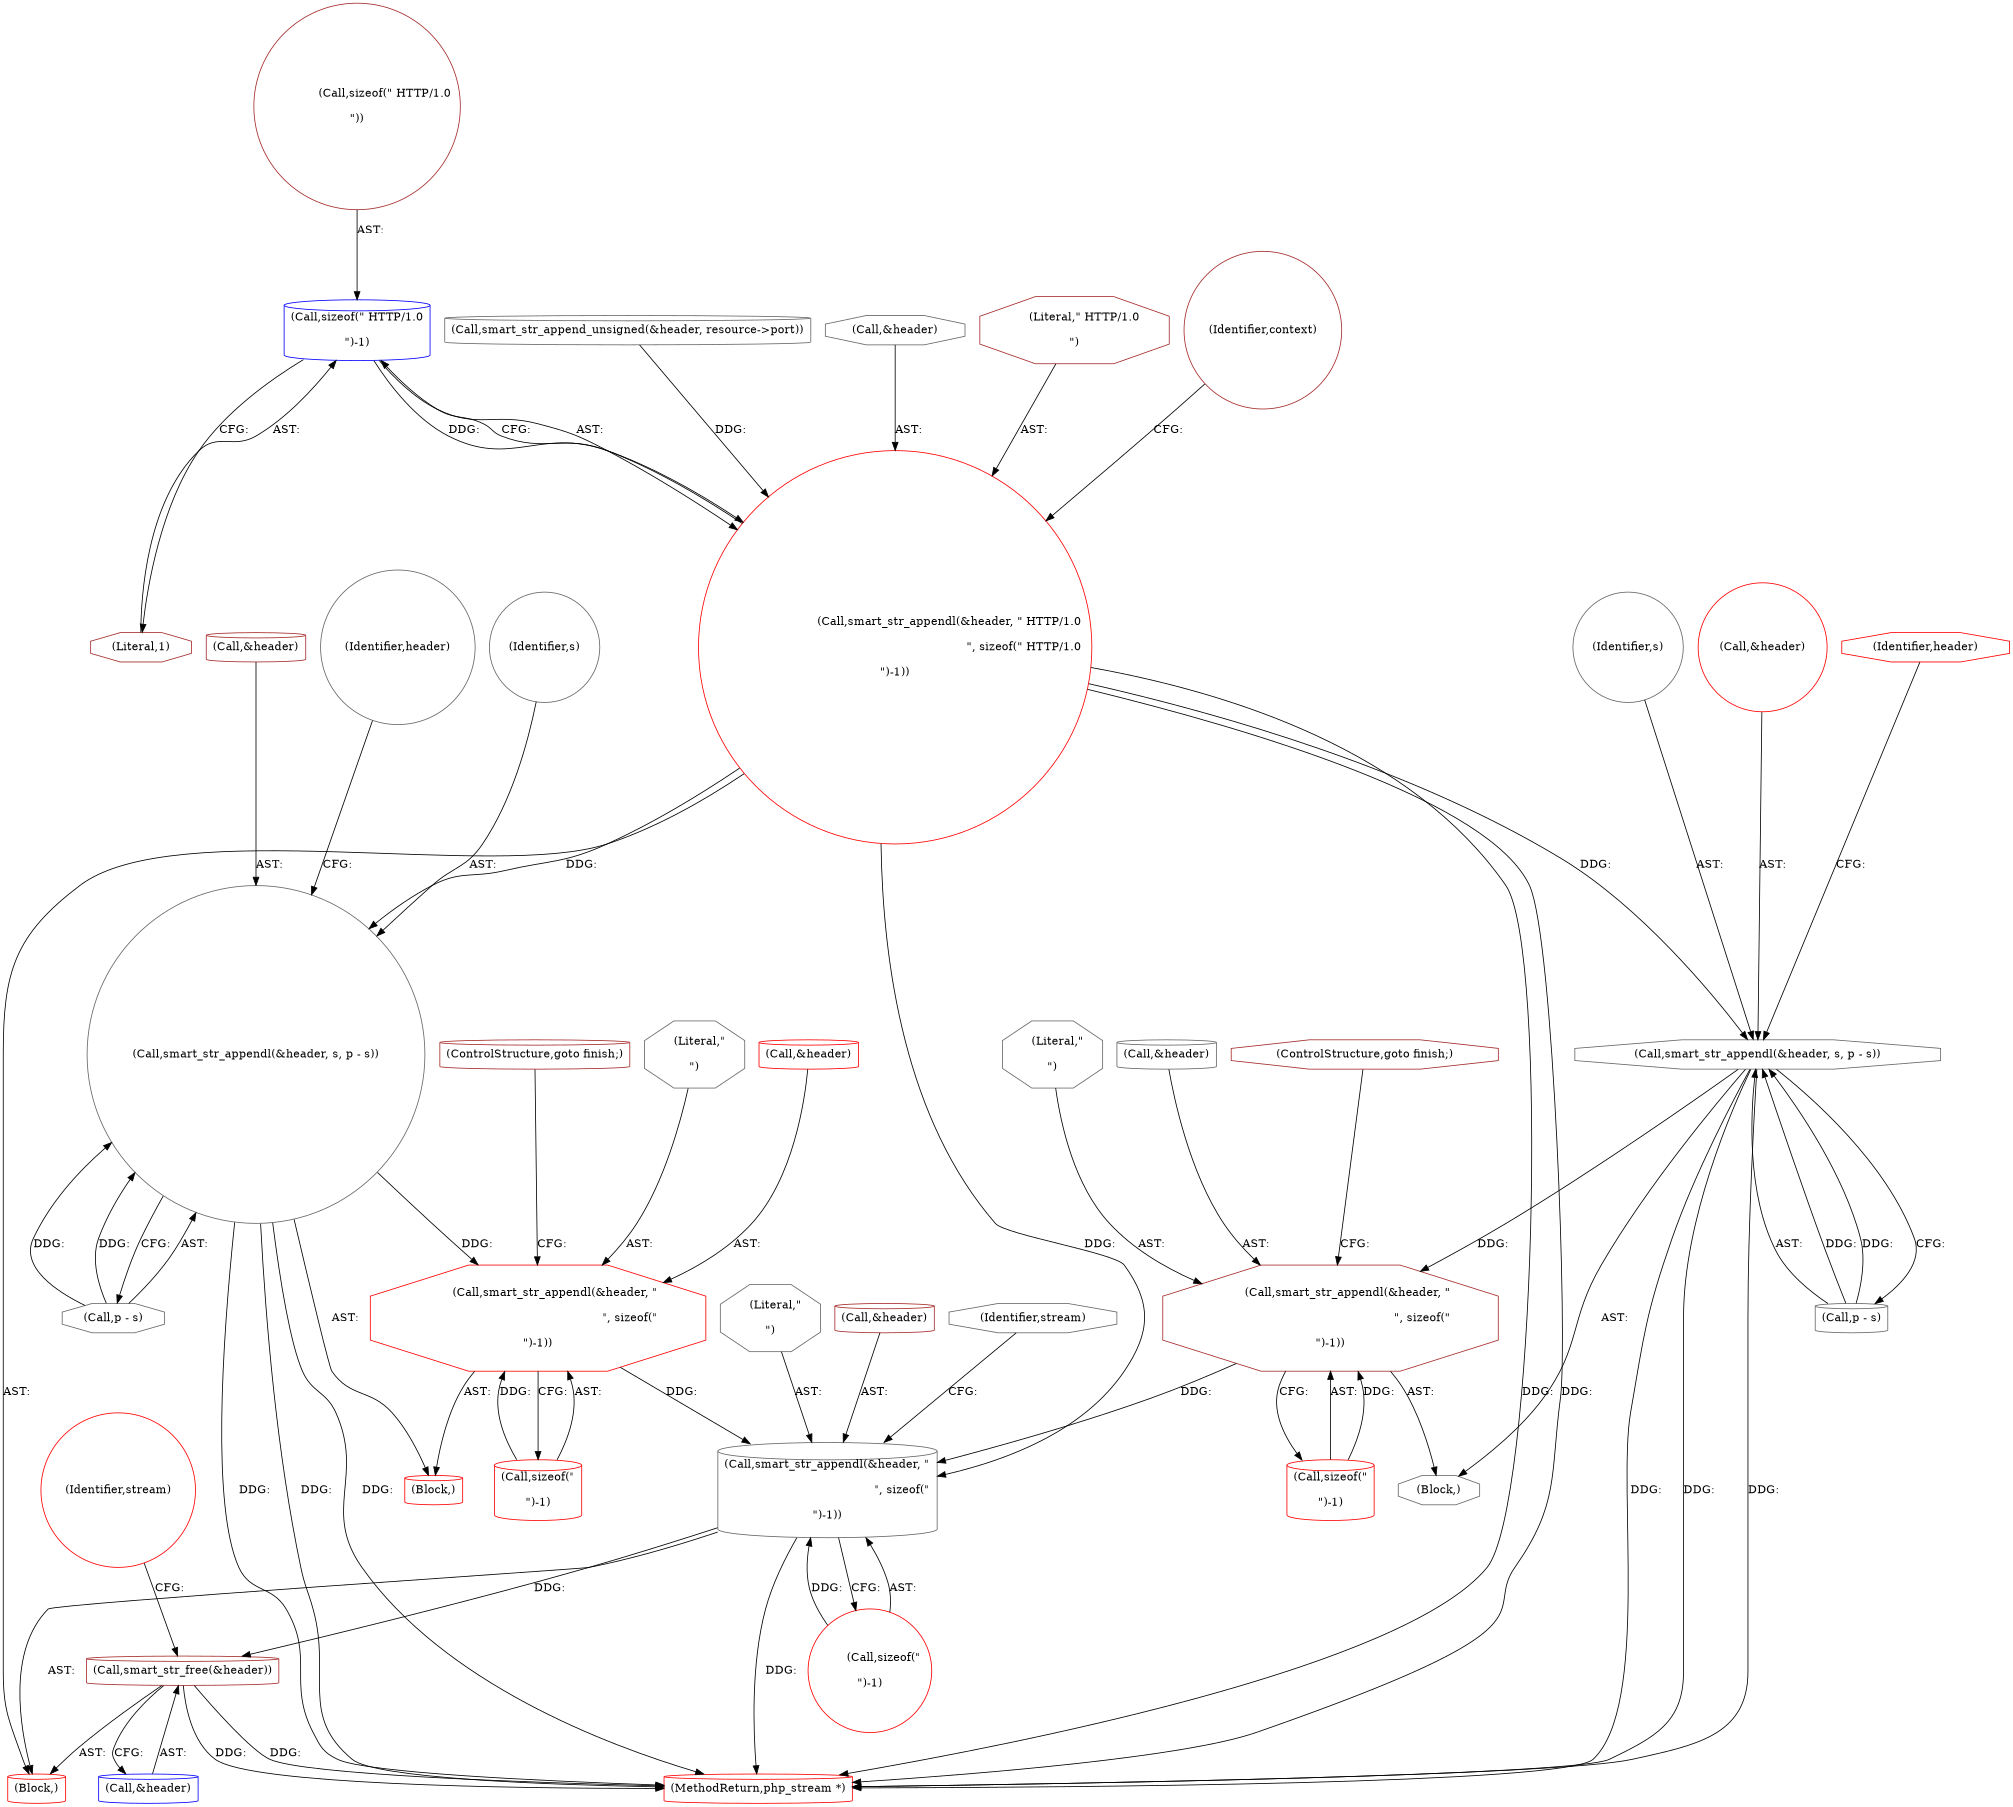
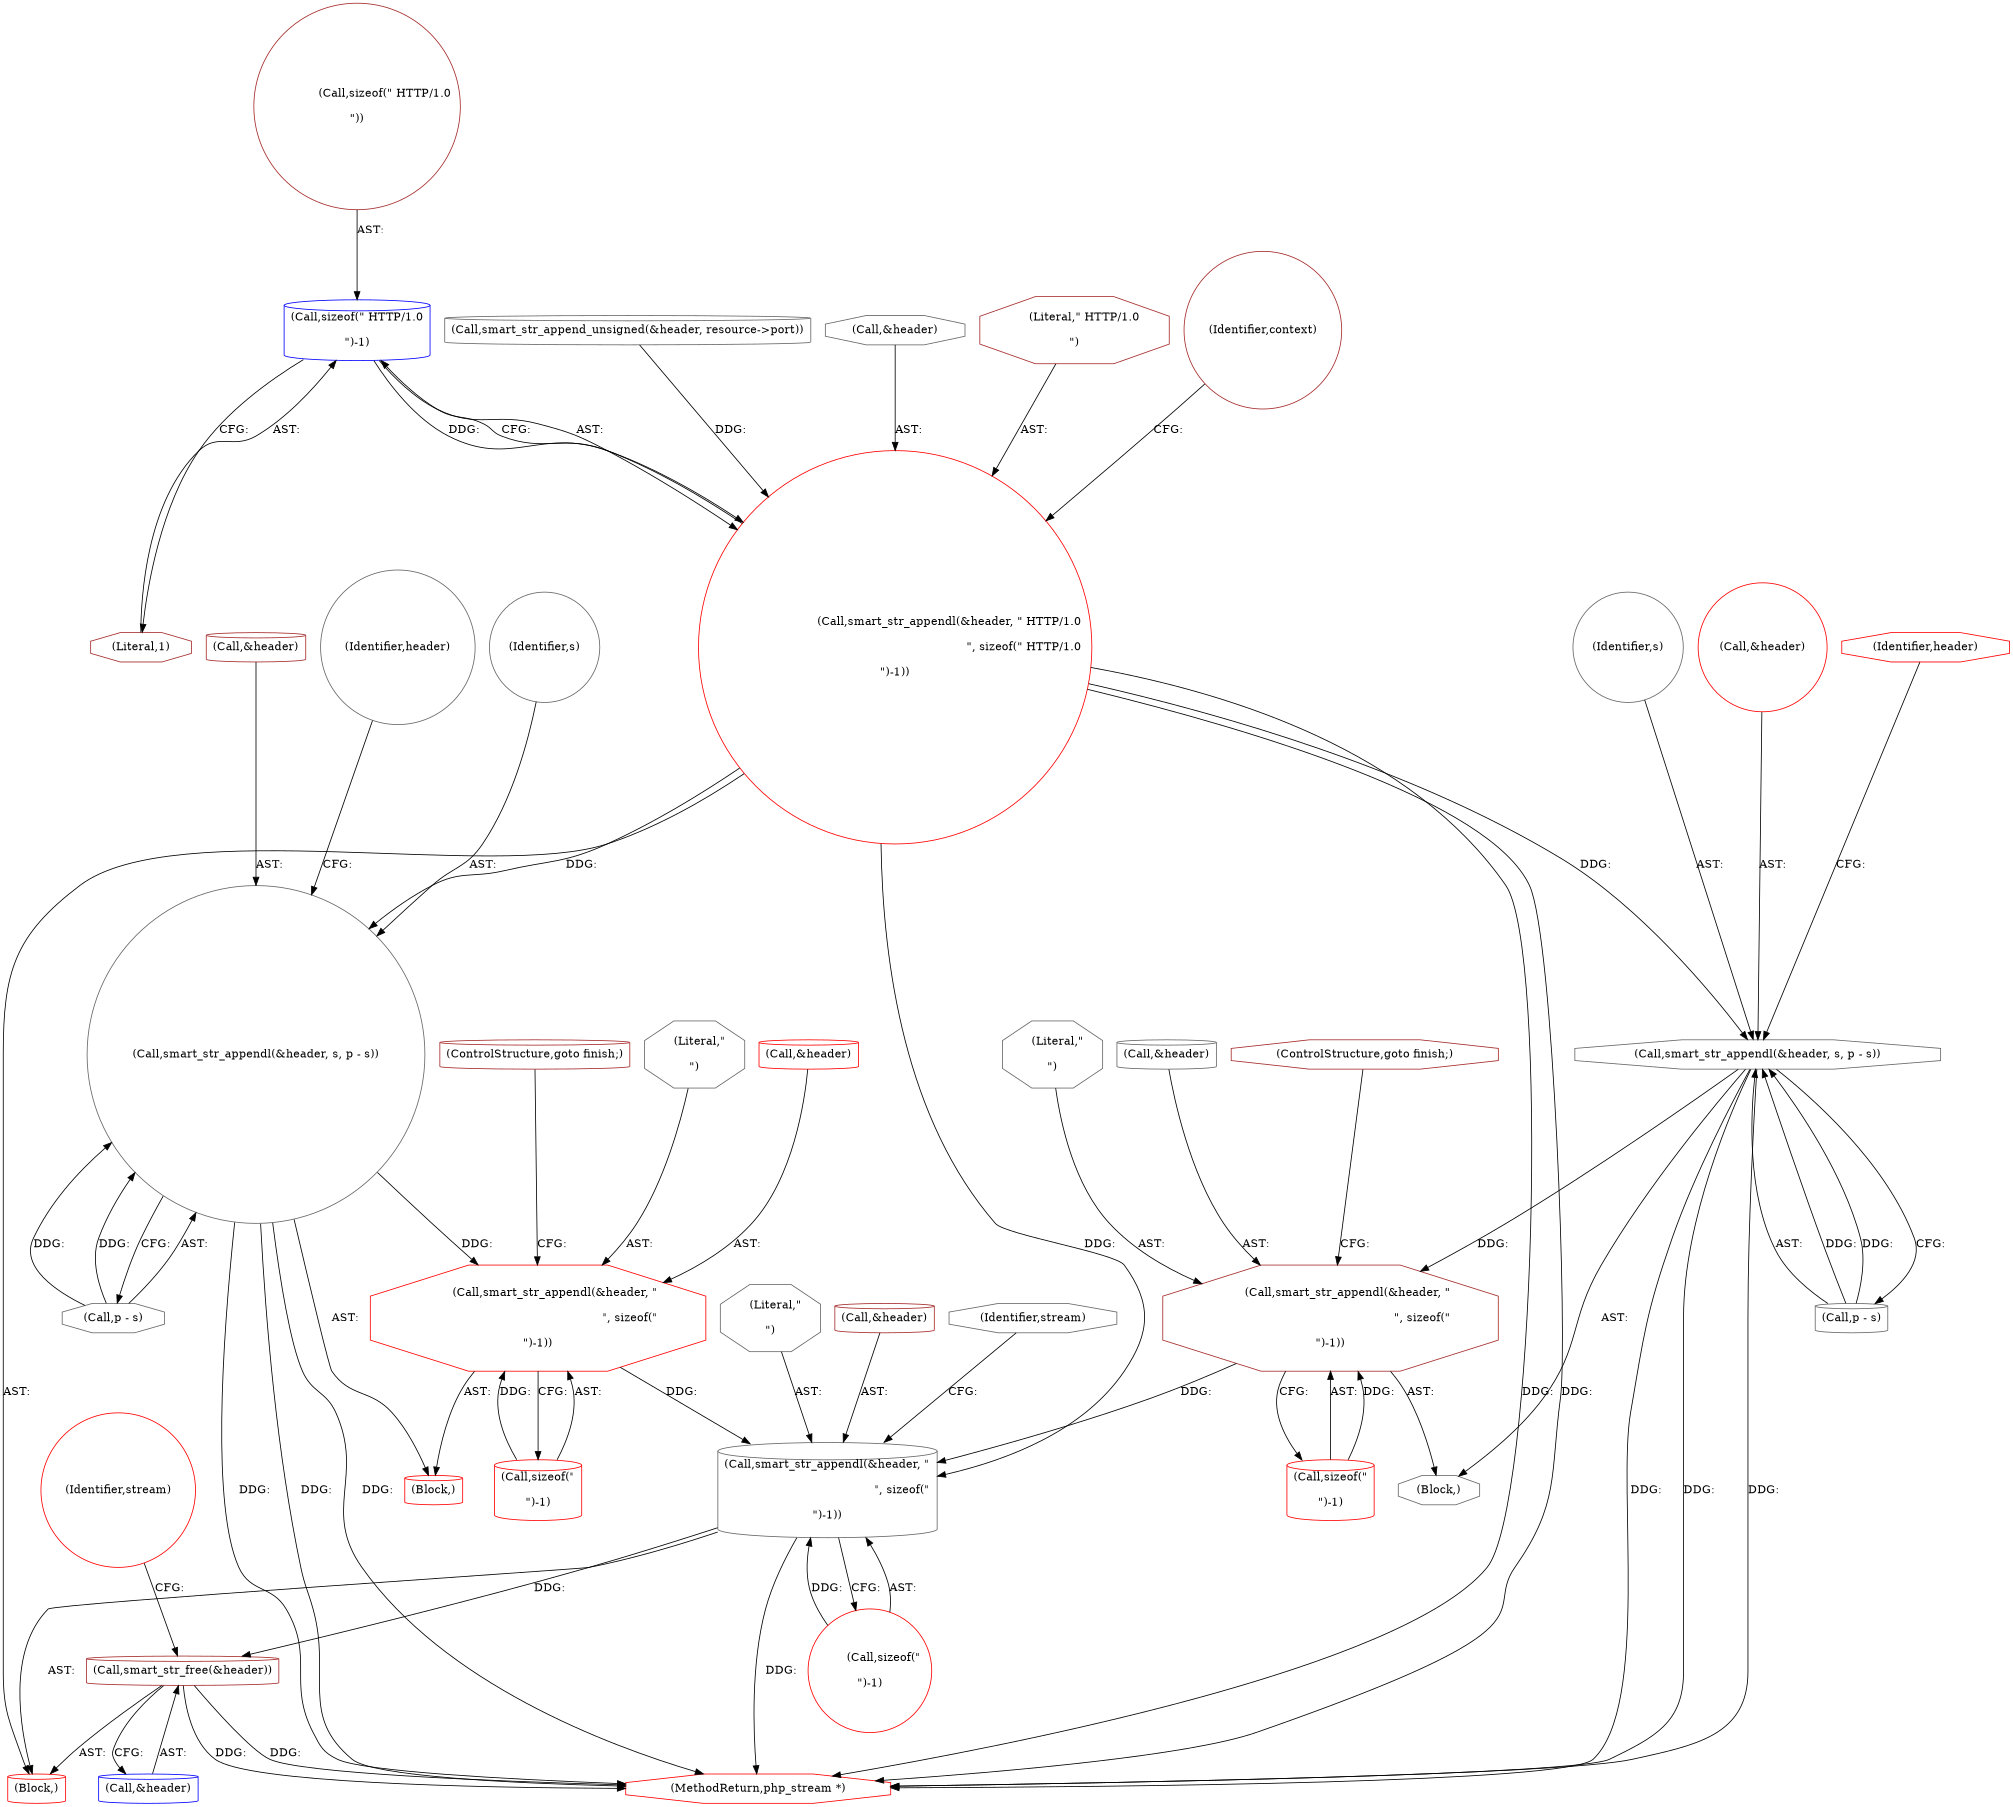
node "(MethodReturn,php_stream *)": shape cylinder -> octagon
